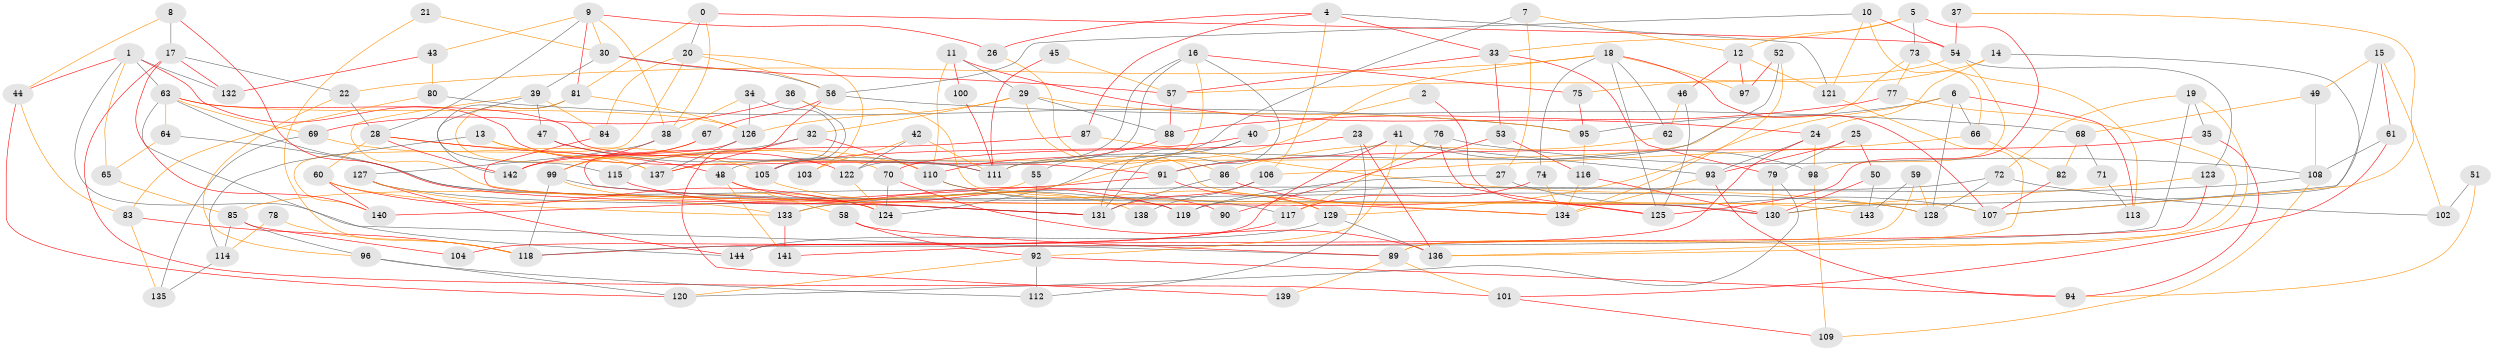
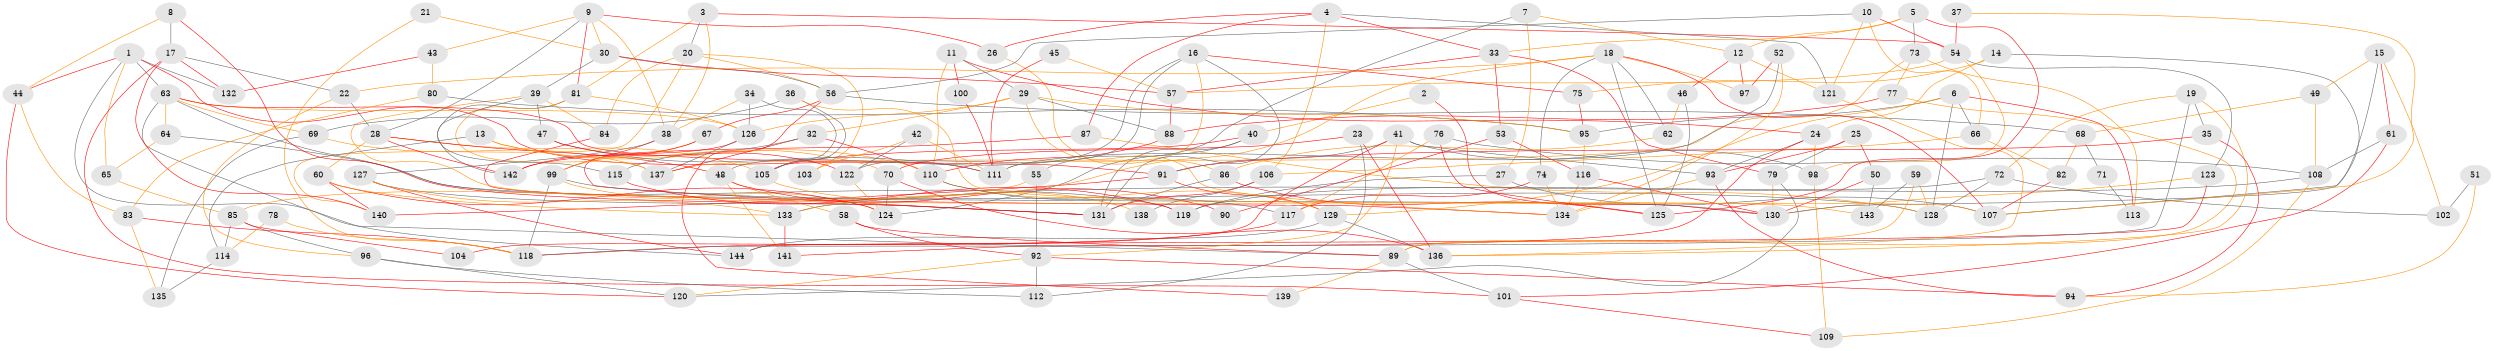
node "0": label "0" -> "3"
edge "36" -- "69": color red -> gray40
edge "89" -- "101": color darkorange -> gray40
